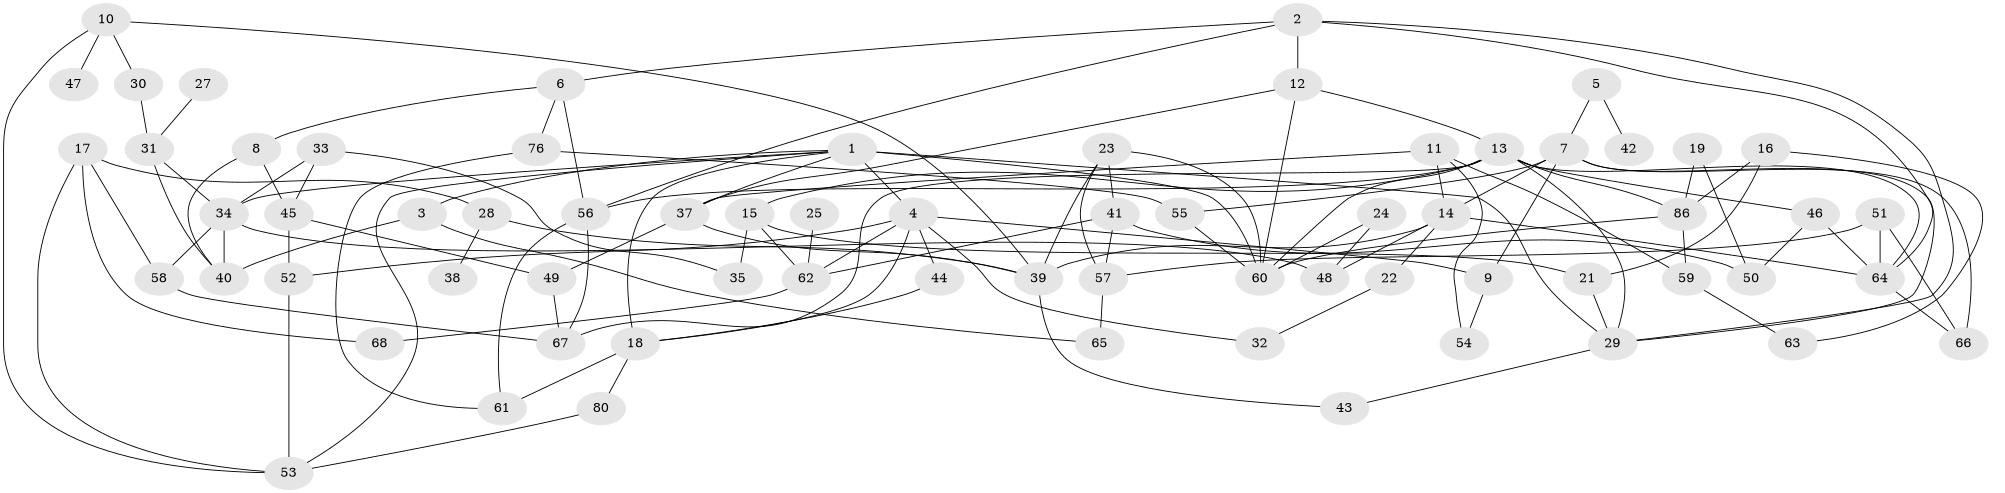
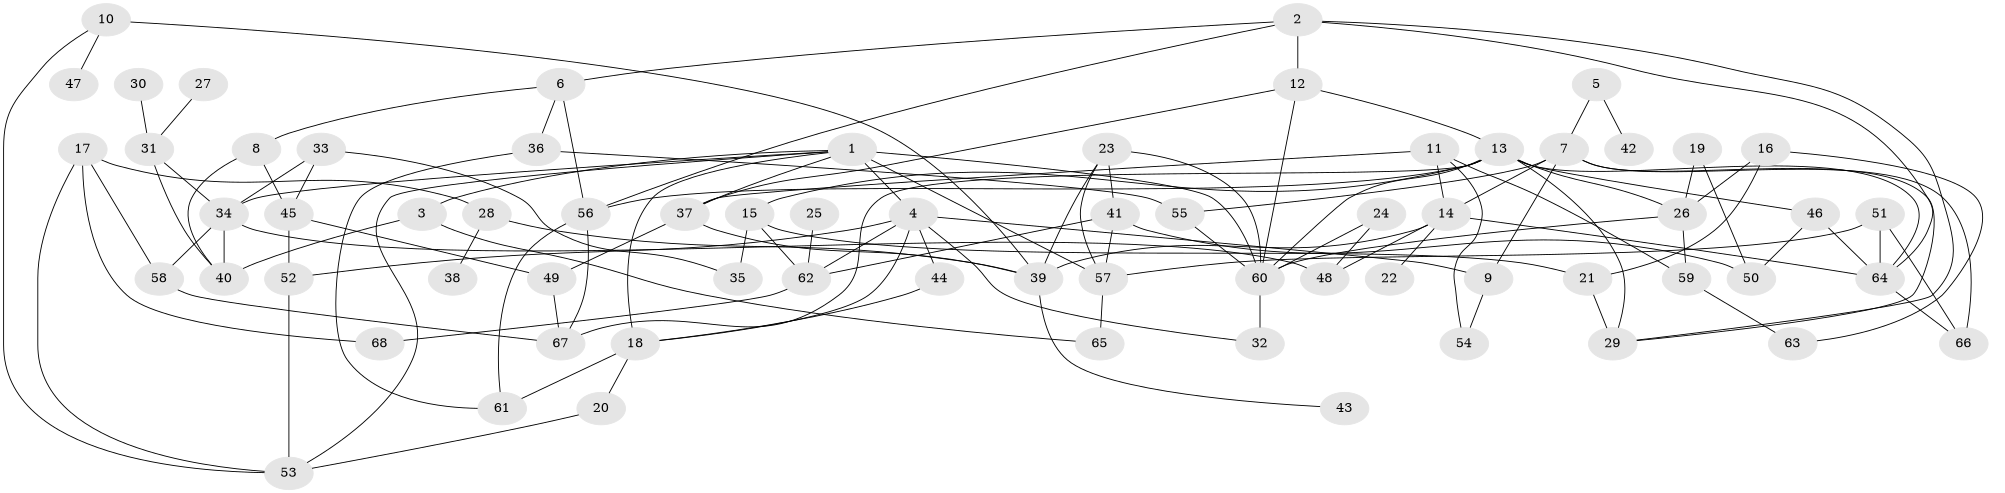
edge "10" -- "30": removed
node "76": label "76" -> "36"
edge "1" -- "29": now "1" -- "57"
node "86": label "86" -> "26"
edge "22" -- "32": now "60" -- "32"
edge "29" -- "43": removed
node "80": label "80" -> "20"
